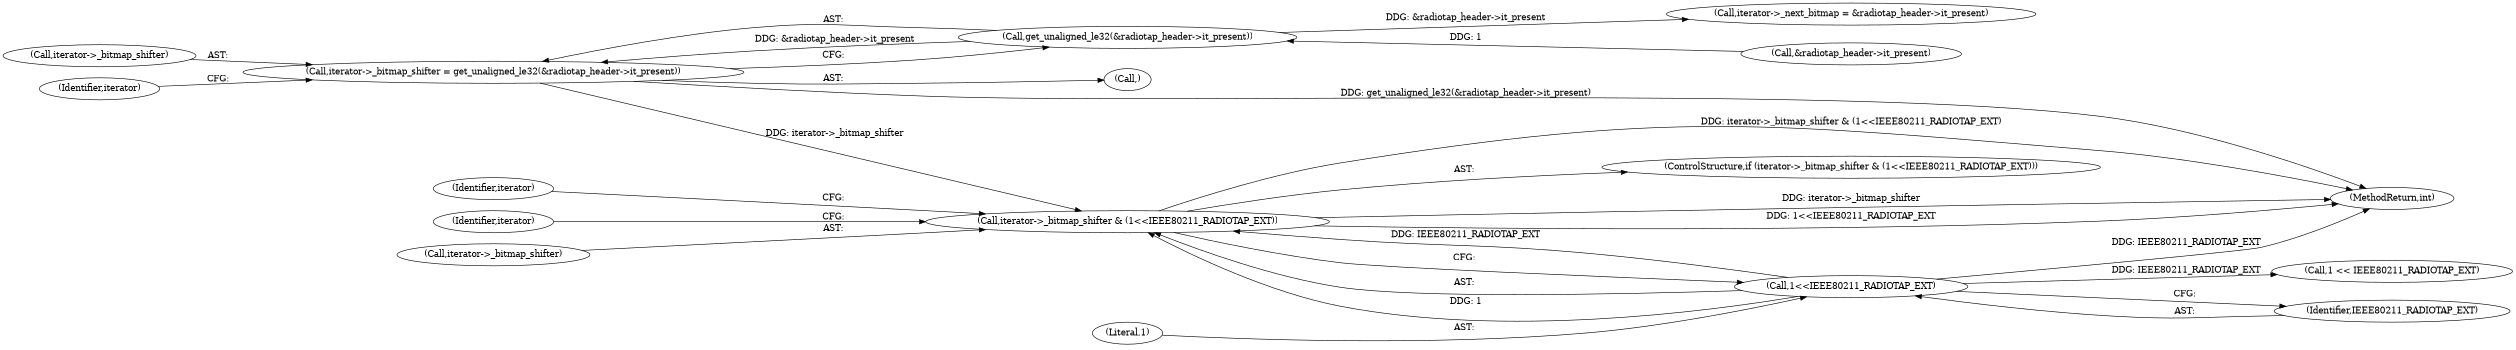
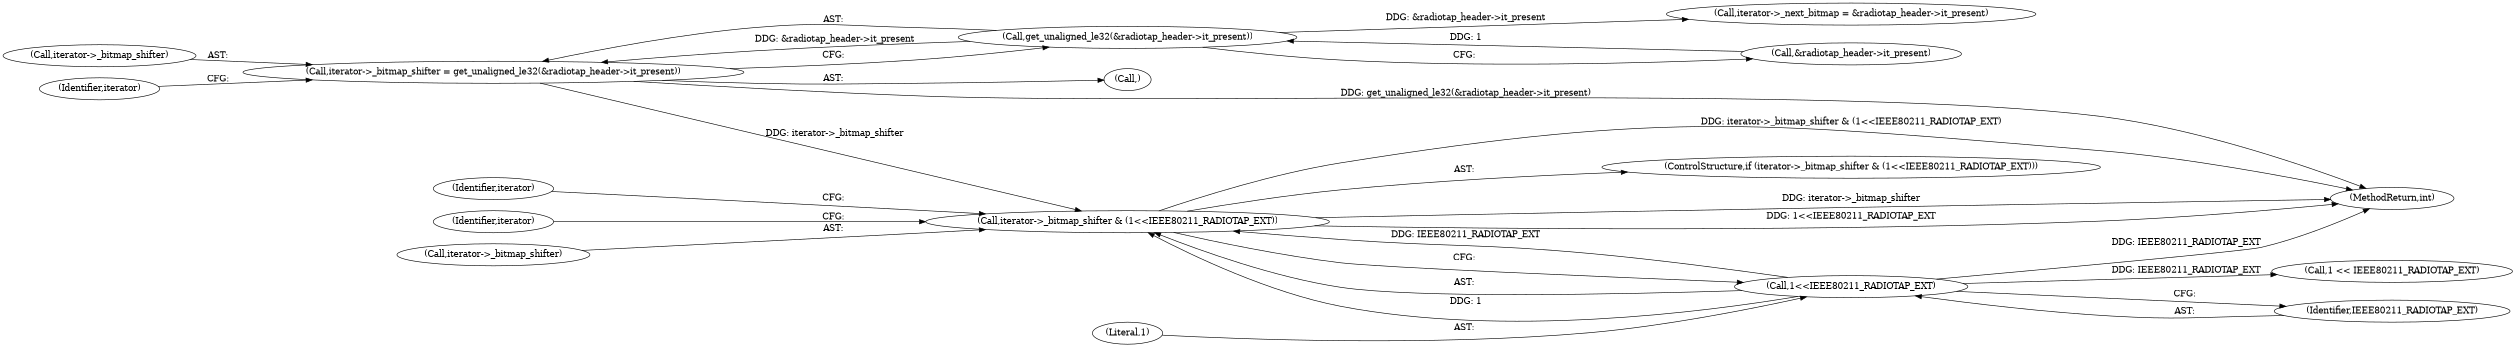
edge "(Call,get_unaligned_le32(&radiotap_header->it_present))" -> "(Call,&radiotap_header->it_present)": added, label "CFG:"
